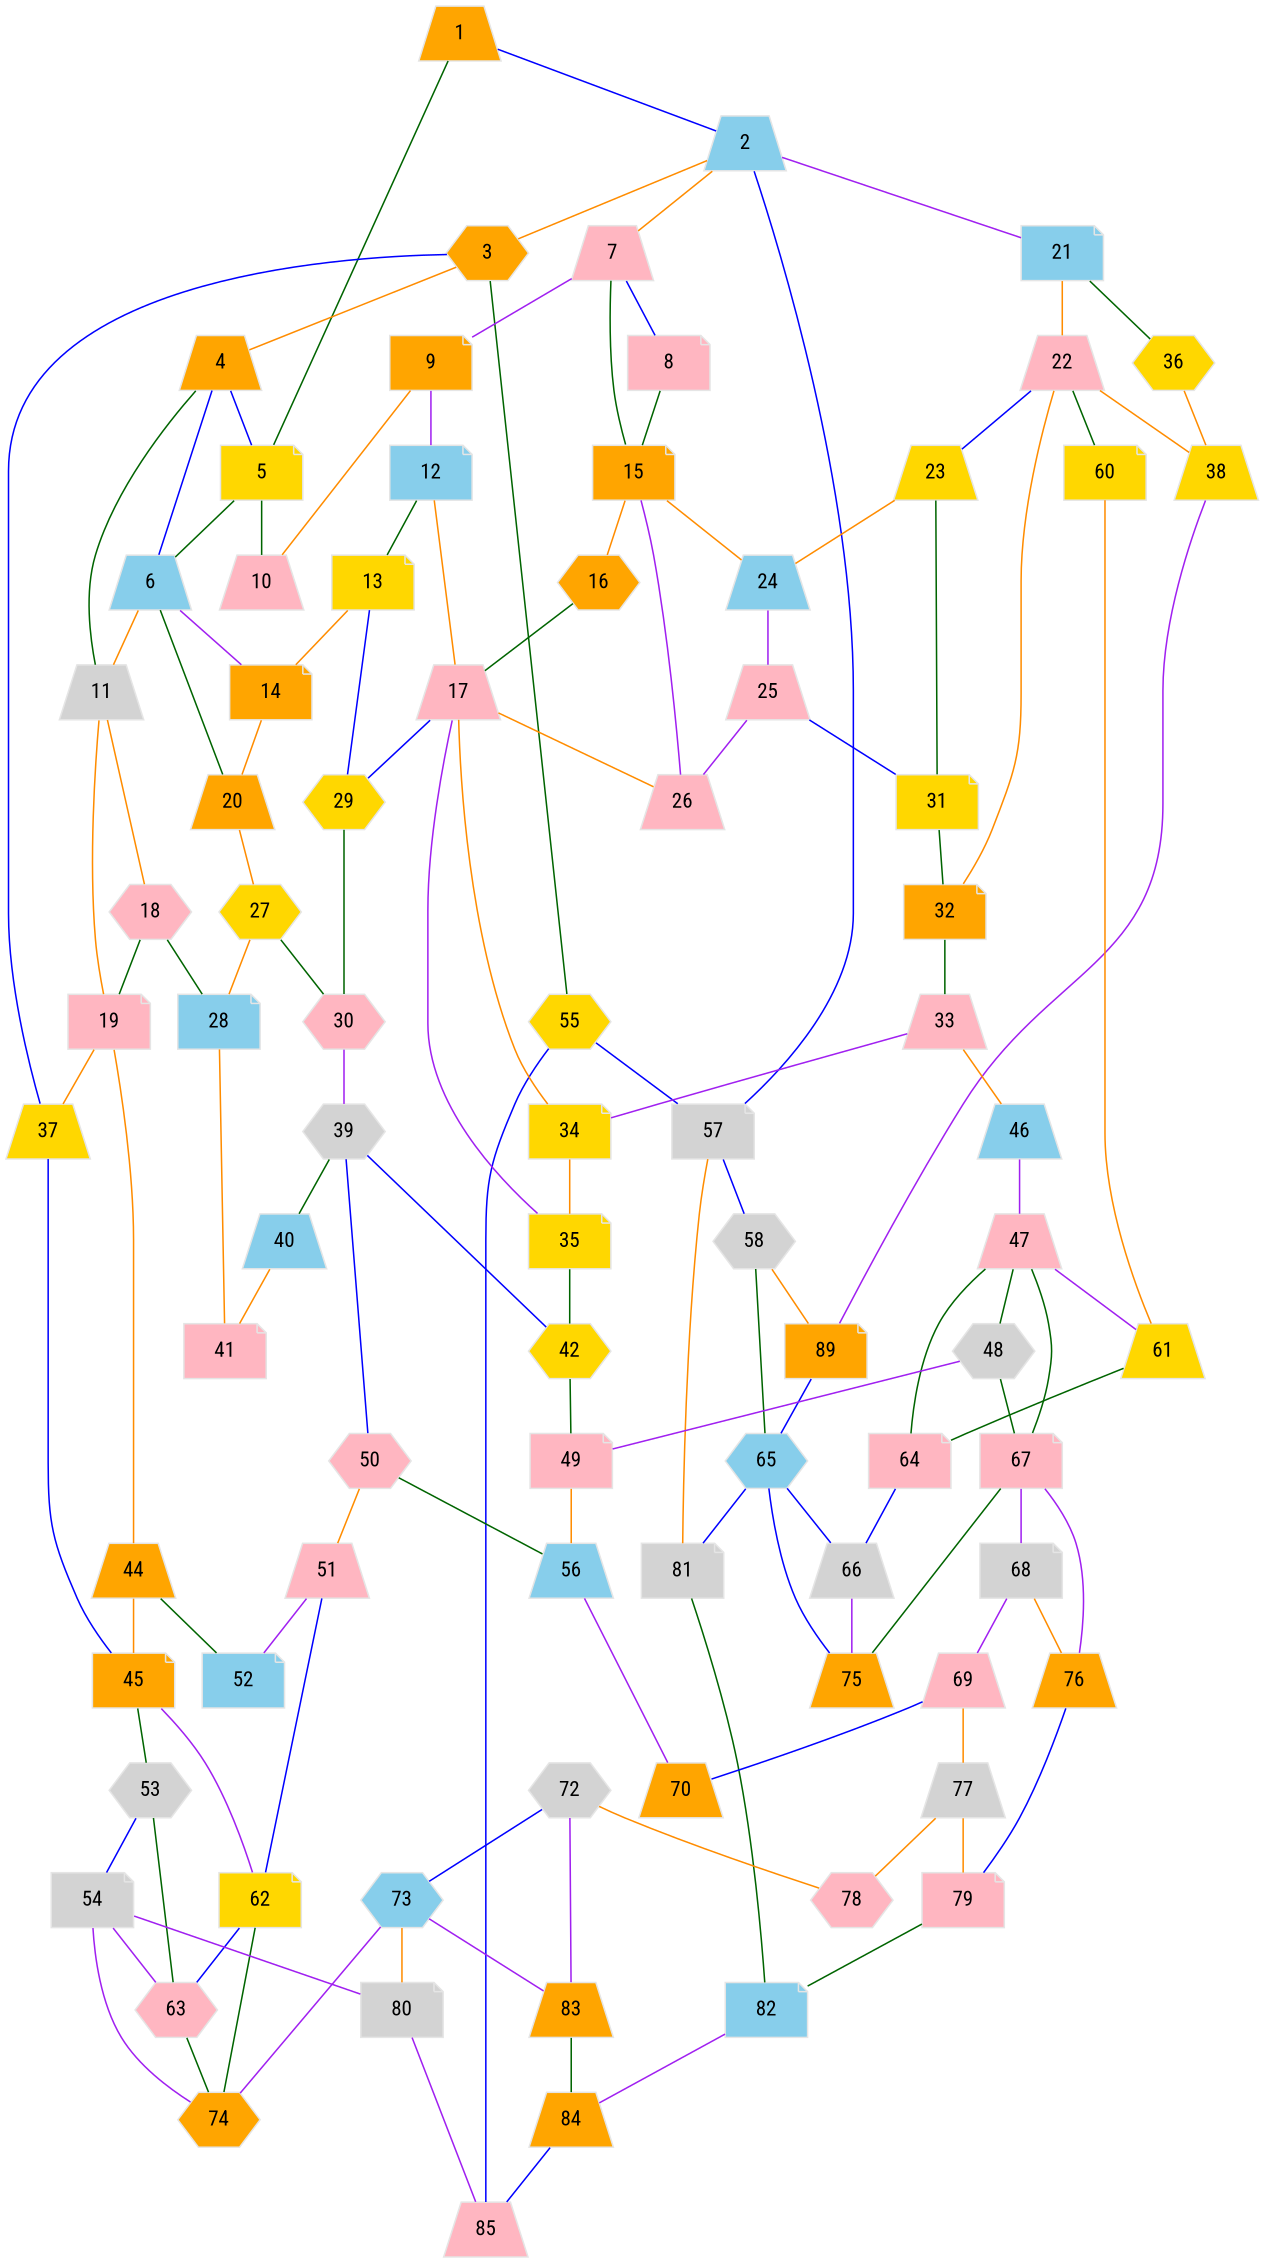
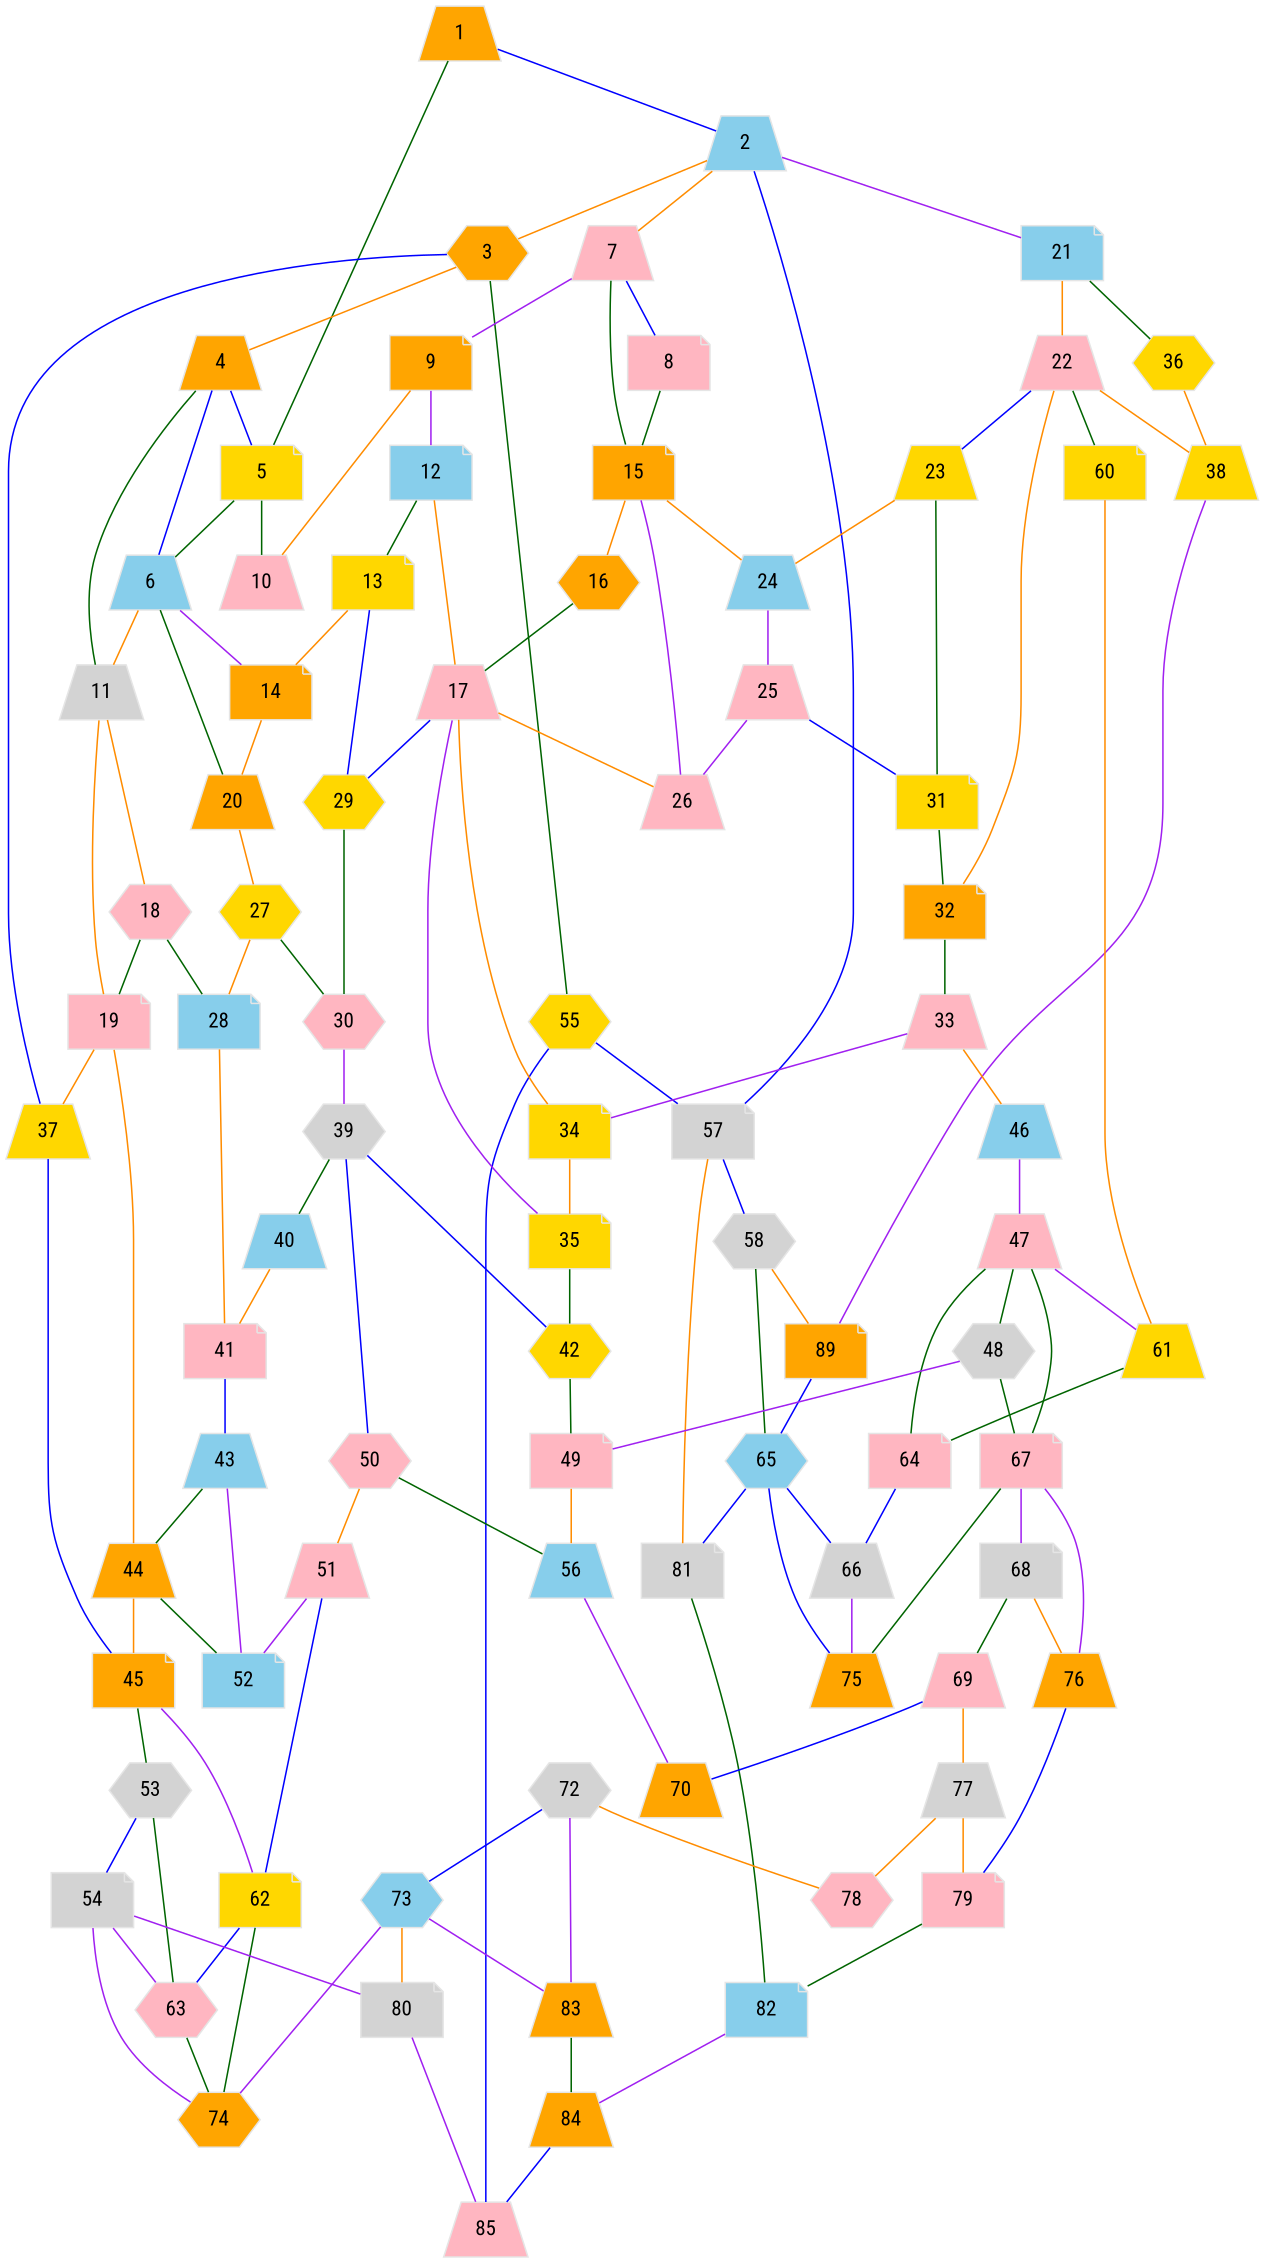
node "43": added
edge "68" -- "69": color purple -> darkgreen
